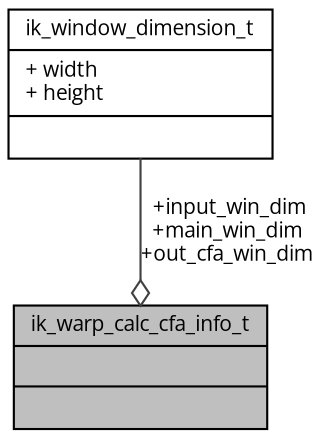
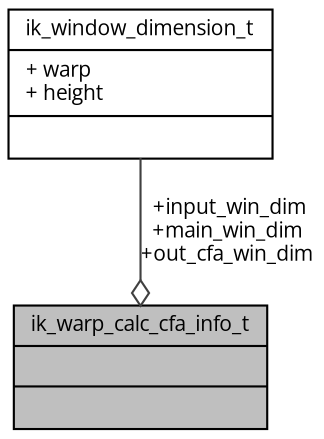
node "ik_window_dimension_t": text "+ width" -> "+ warp"
